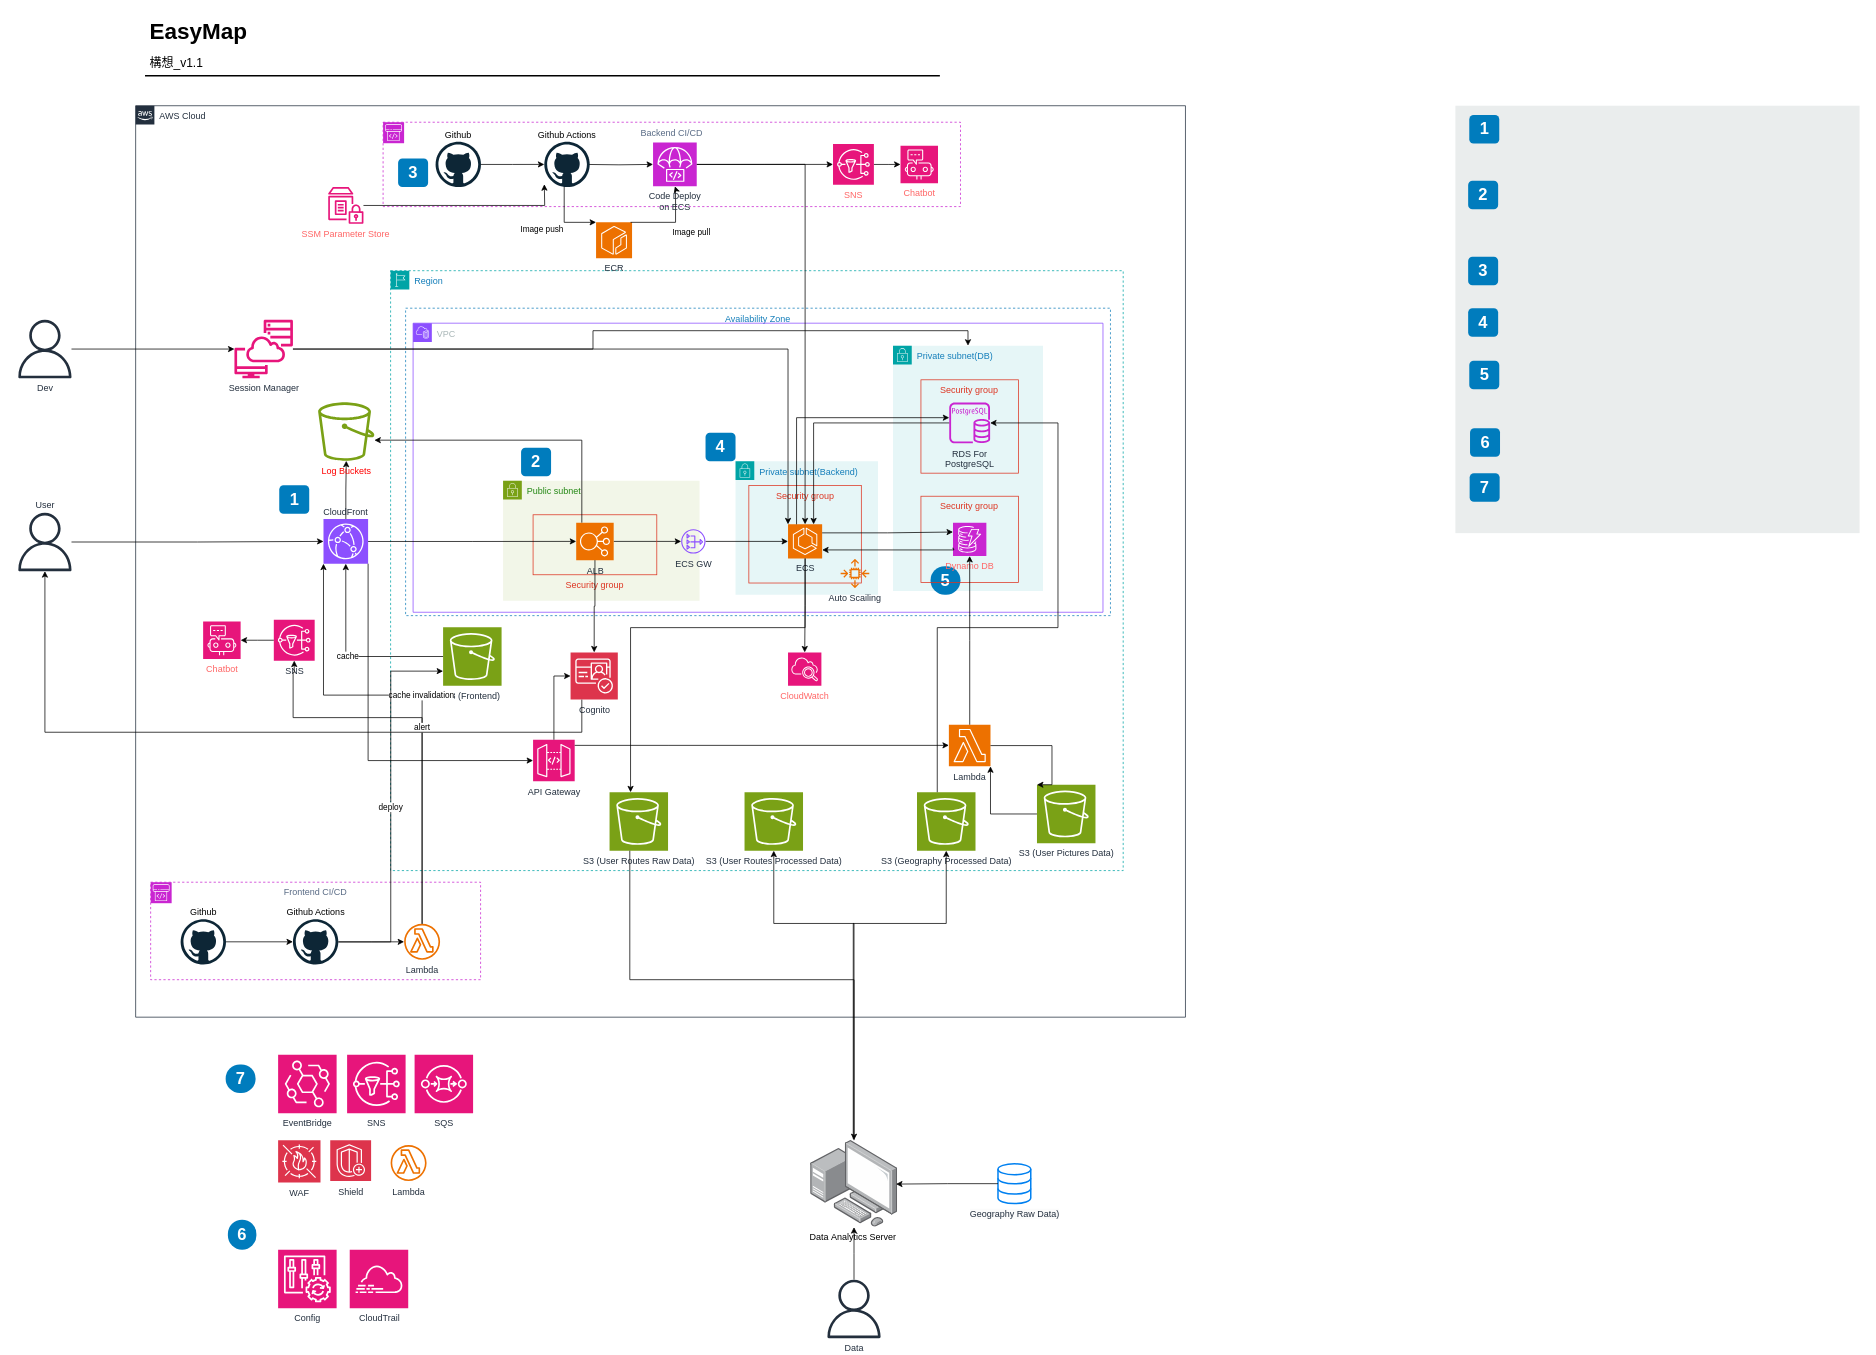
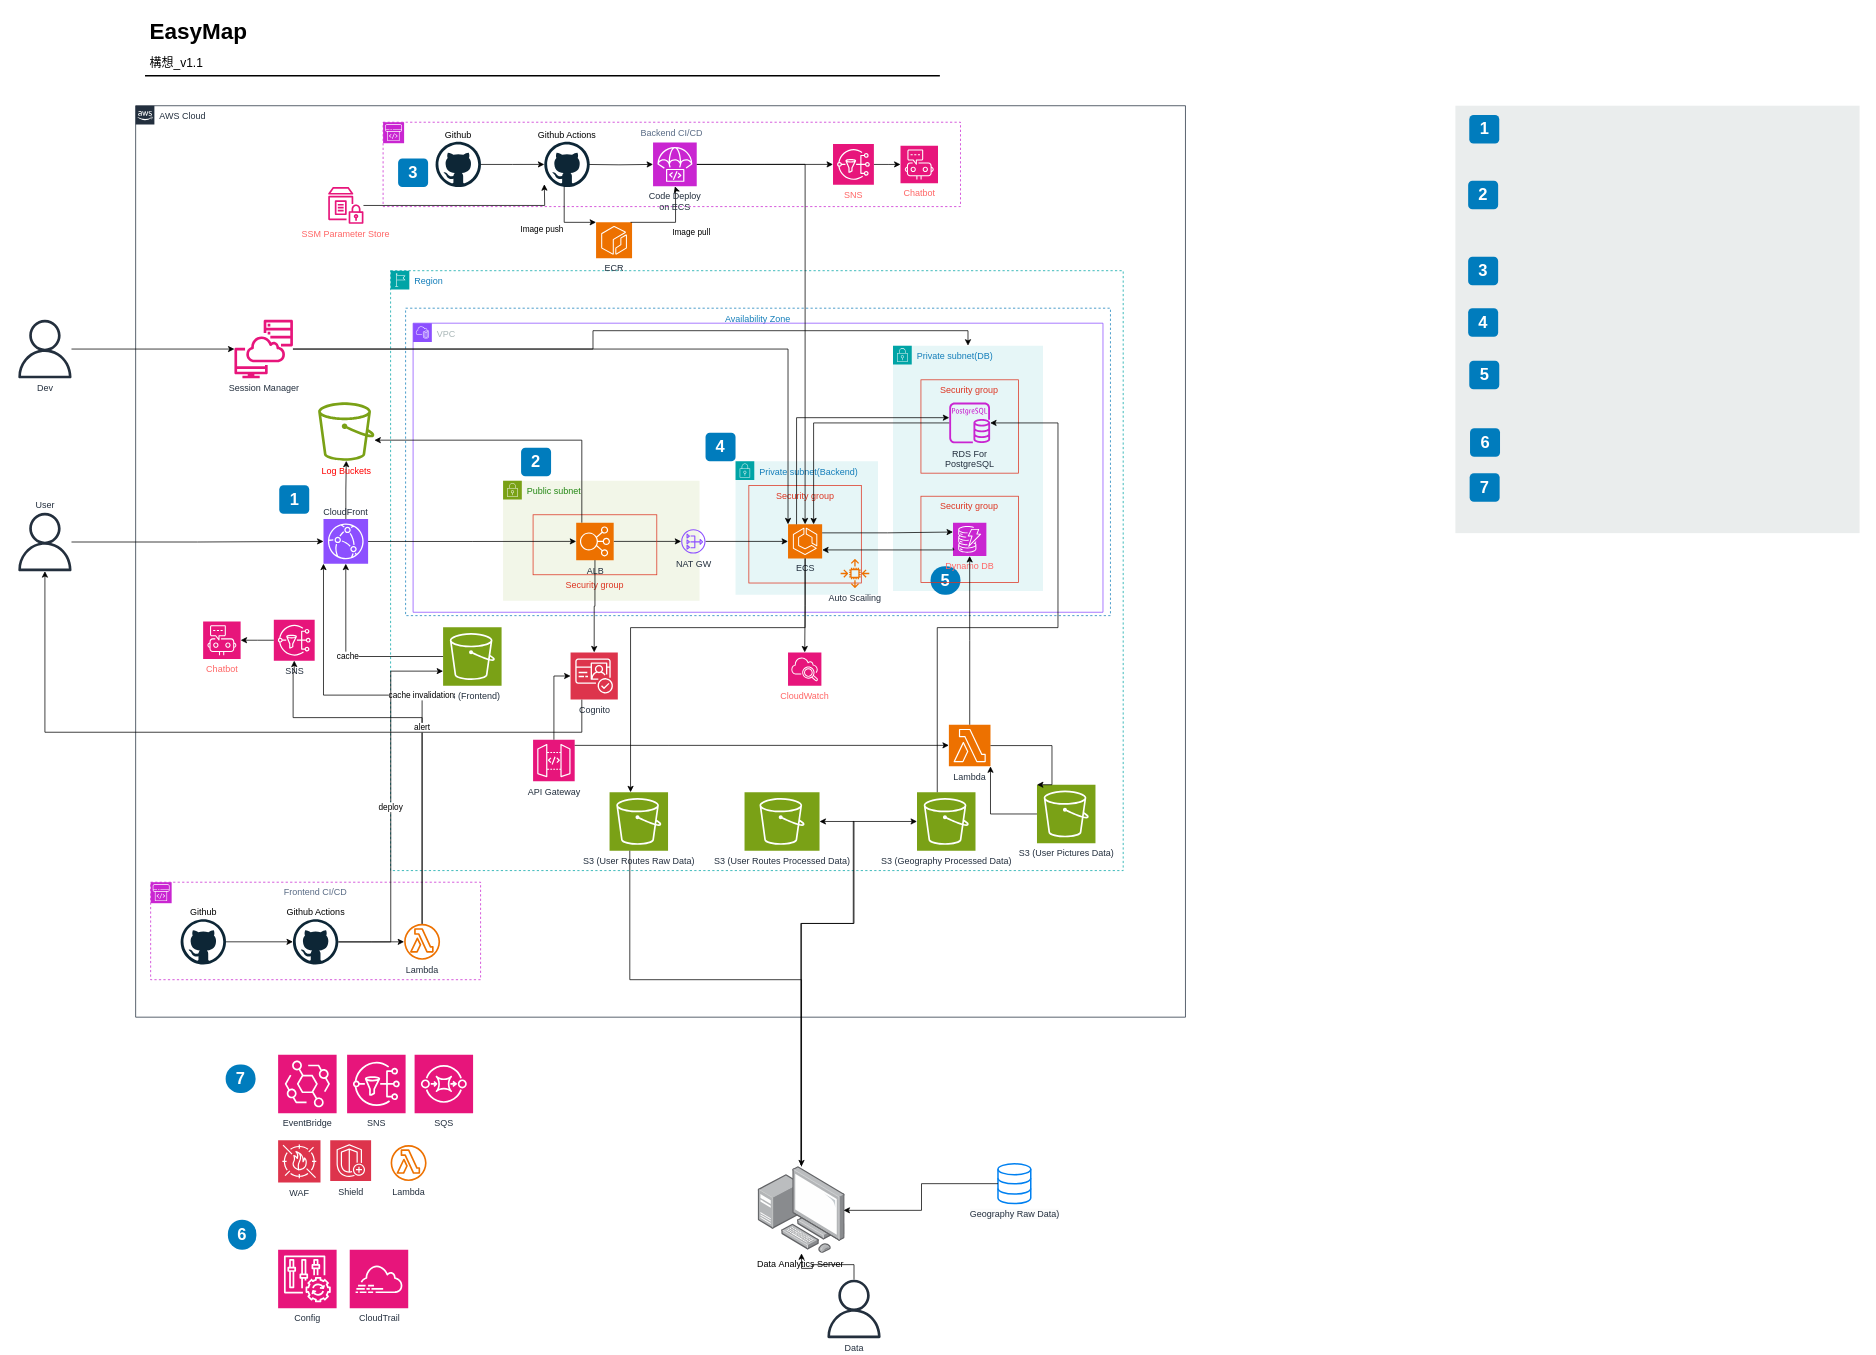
node "ECS GW": label "ECS GW" -> "NAT GW"
edge "CloudFront" -> "API Gateway": removed
node "S3 (User Routes Processed Data)": size 59x59 -> 75x59
node "Data Analytics Server": moved (854, 1184) -> (801, 1210)
